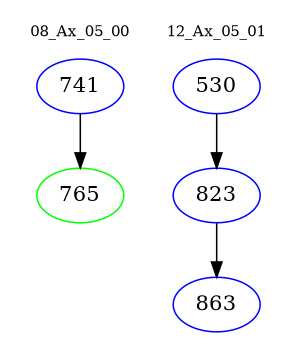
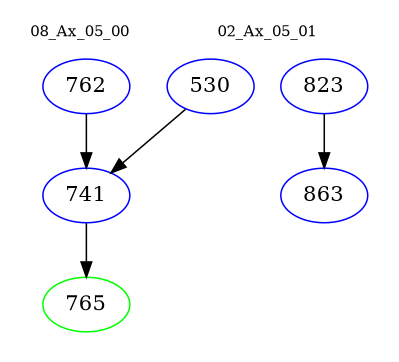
cluster "12_Ax_05_01": label "12_Ax_05_01" -> "02_Ax_05_01"
node "762": added
edge "530" -> "823": now "530" -> "741"
